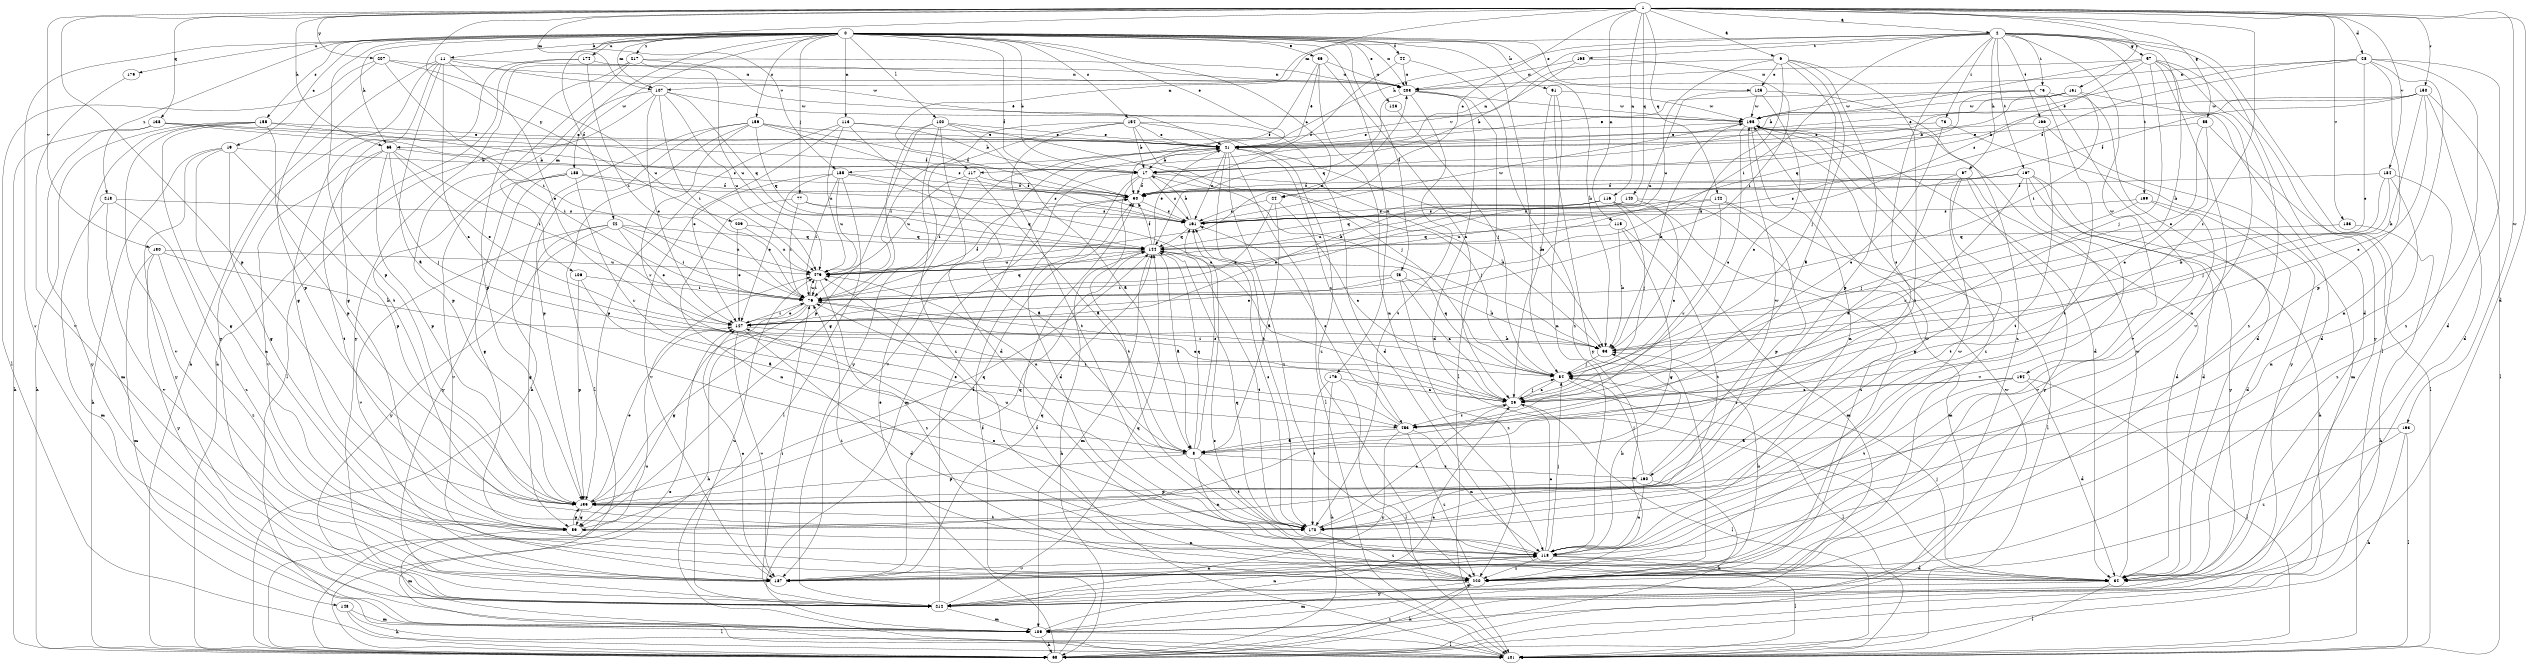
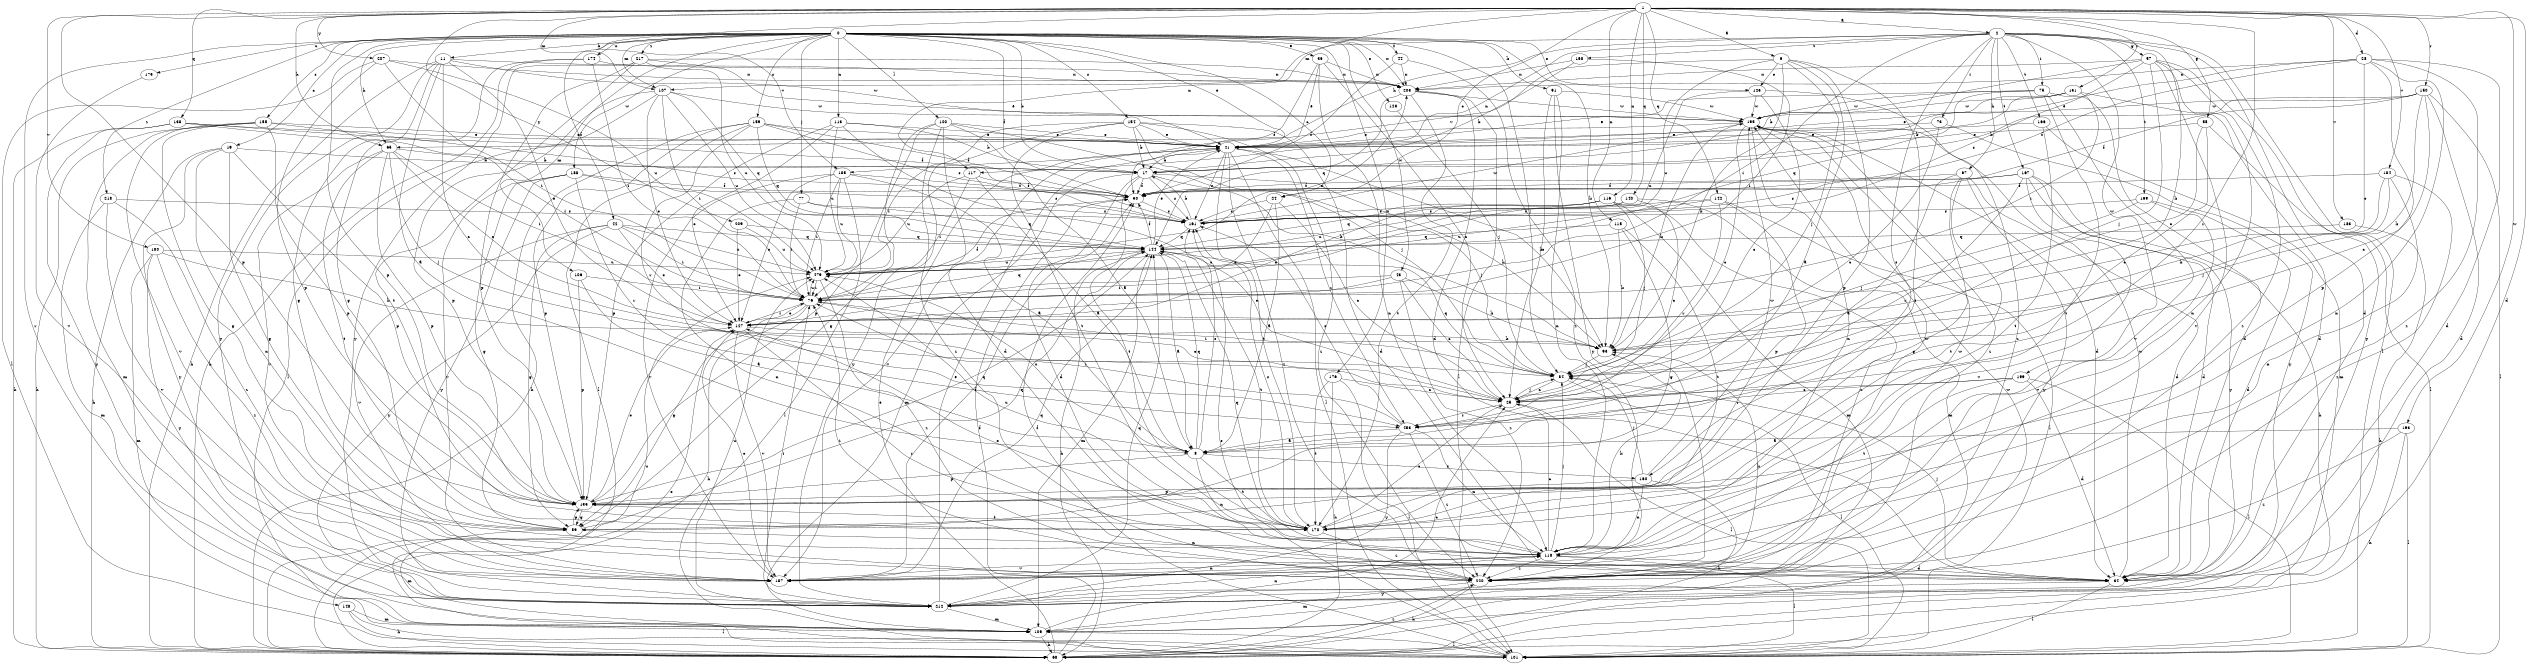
edge "0" -> "43": label "f" -> "w"
node "194": label "194" -> "199"
edge "127" -> "34": label "d" -> "r"
